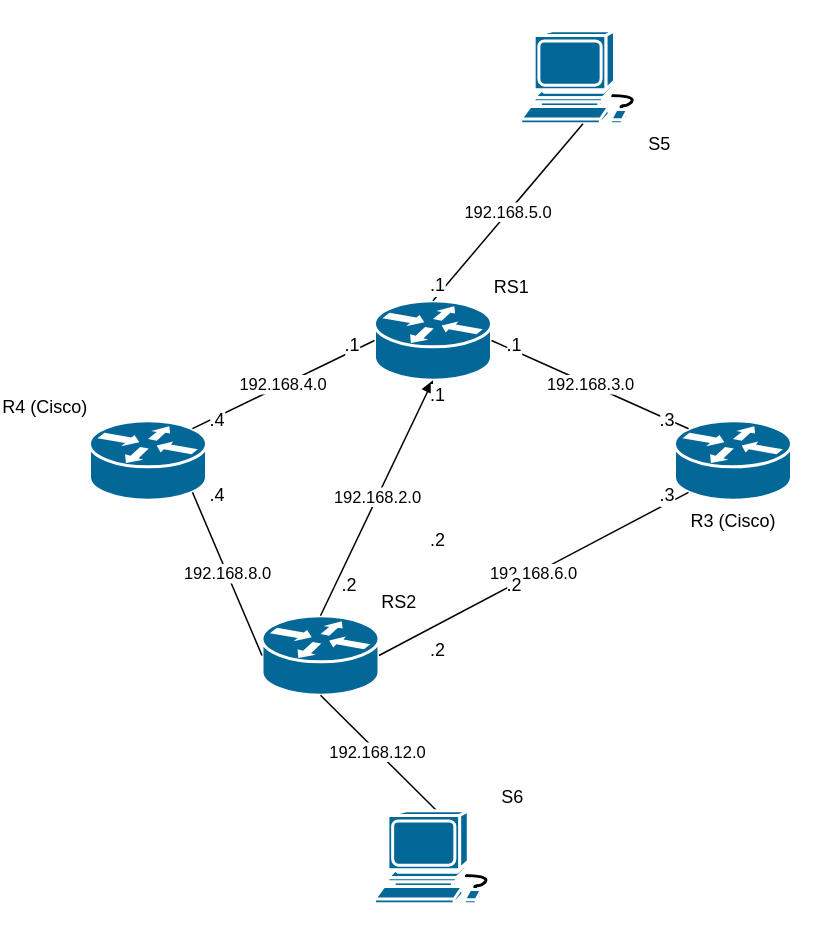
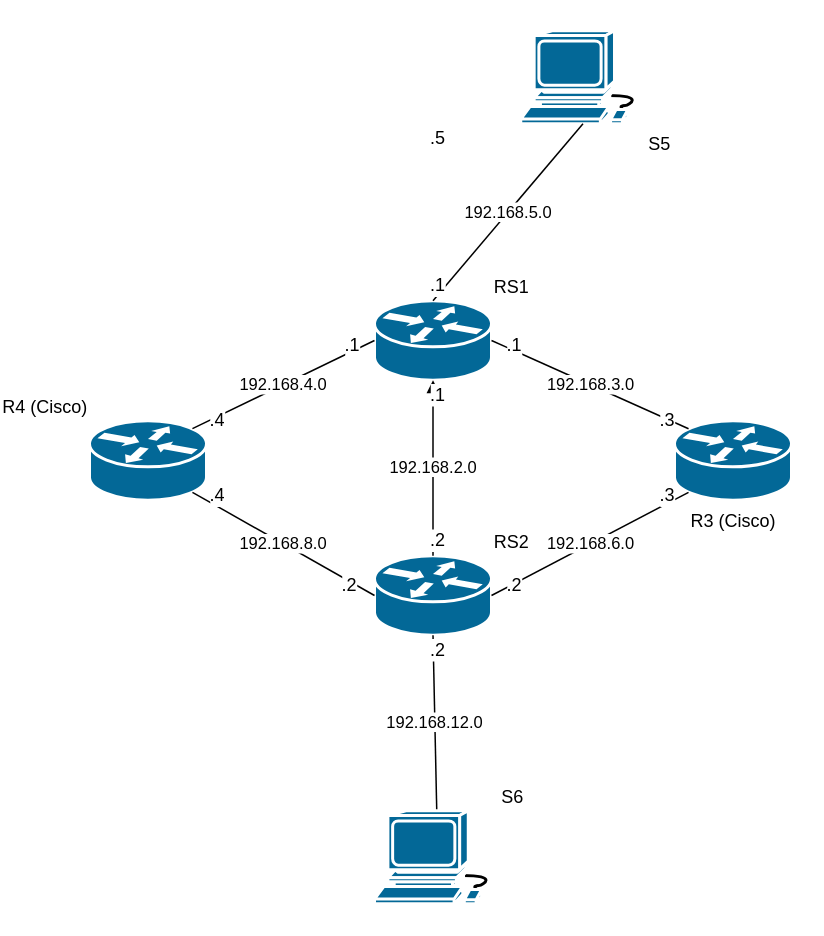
node ".5": added
node "RS2": moved (320, 656) -> (433, 596)
